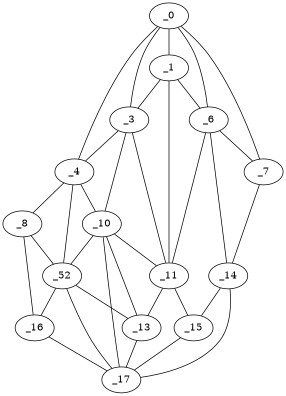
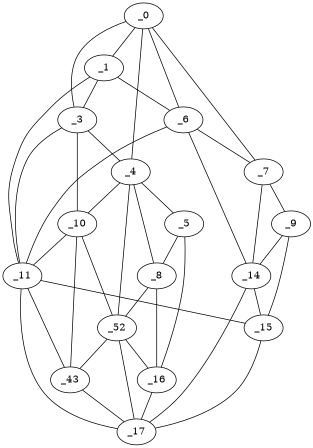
node "_5": added
node "_9": added
edge "_10" -- "_17": now "_11" -- "_17"
node "_13": label "_13" -> "_43"
